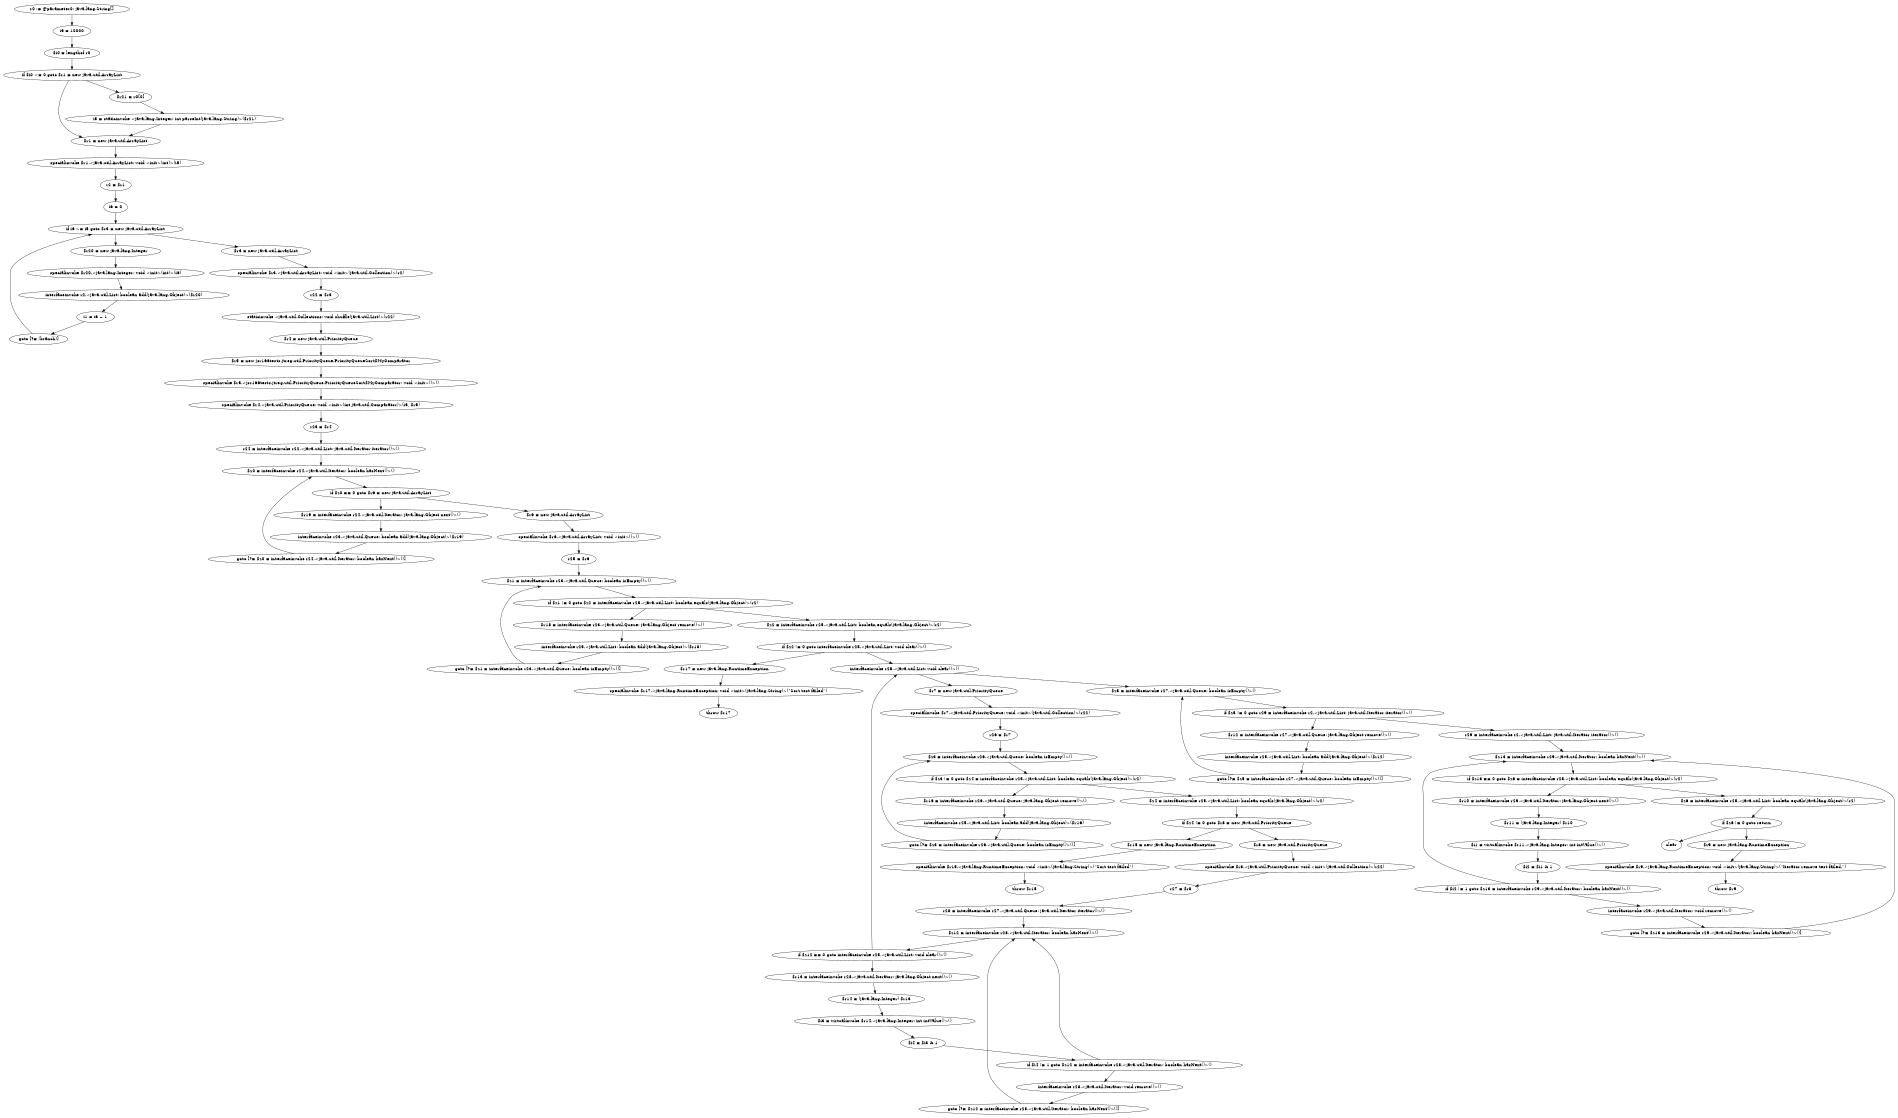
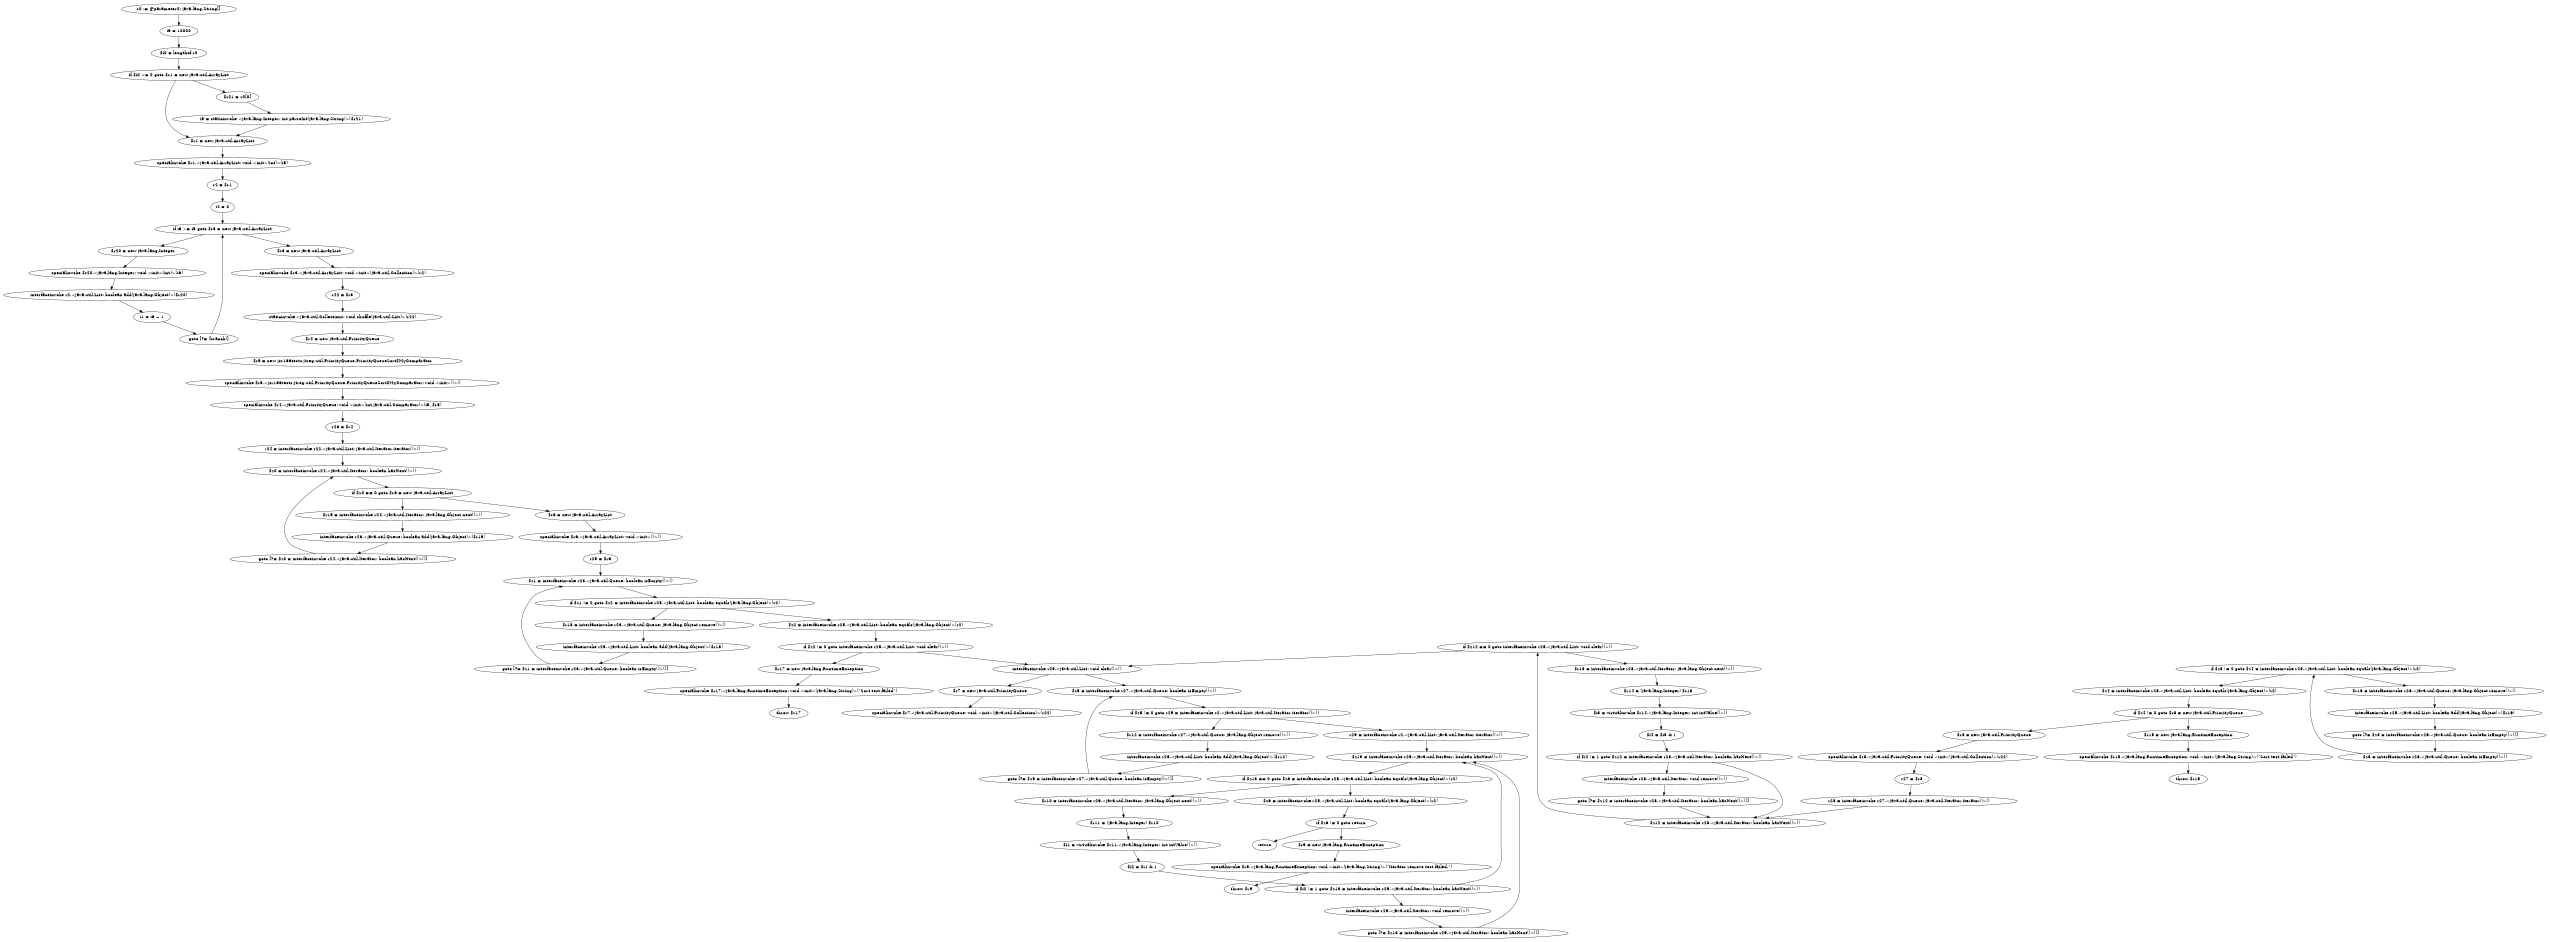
node "i6 = 0": label "i6 = 0" -> "i2 = 0"
node "r26 = $r7": removed
node "clear": label "clear" -> "return"
